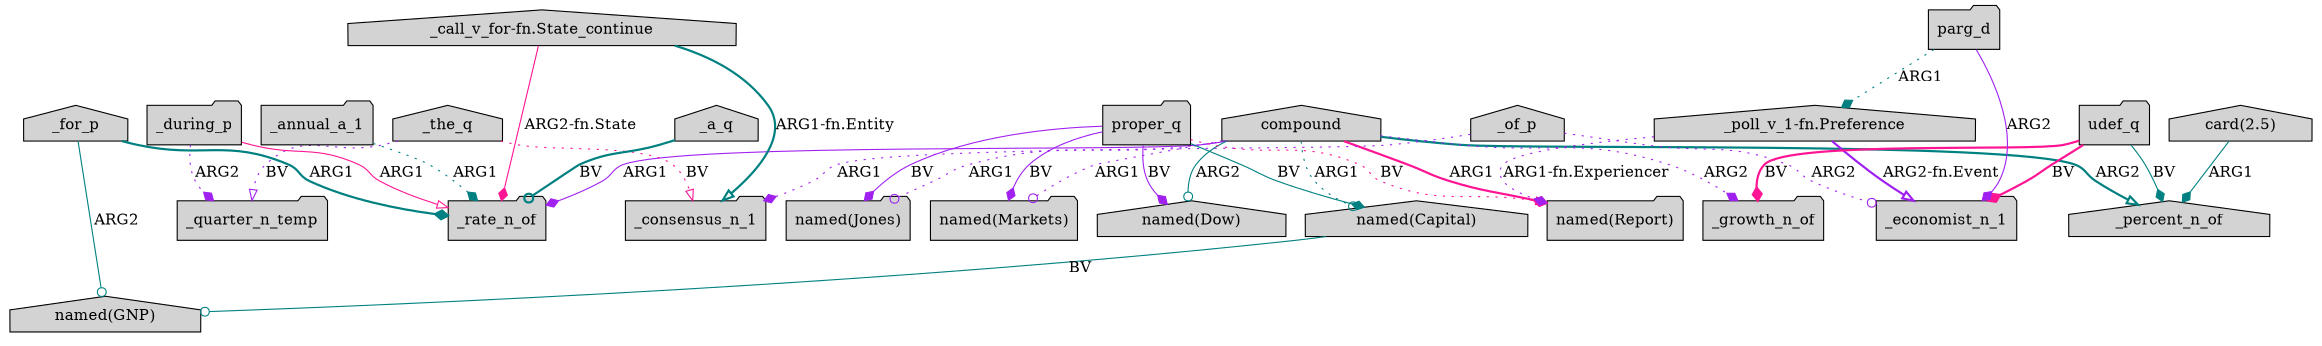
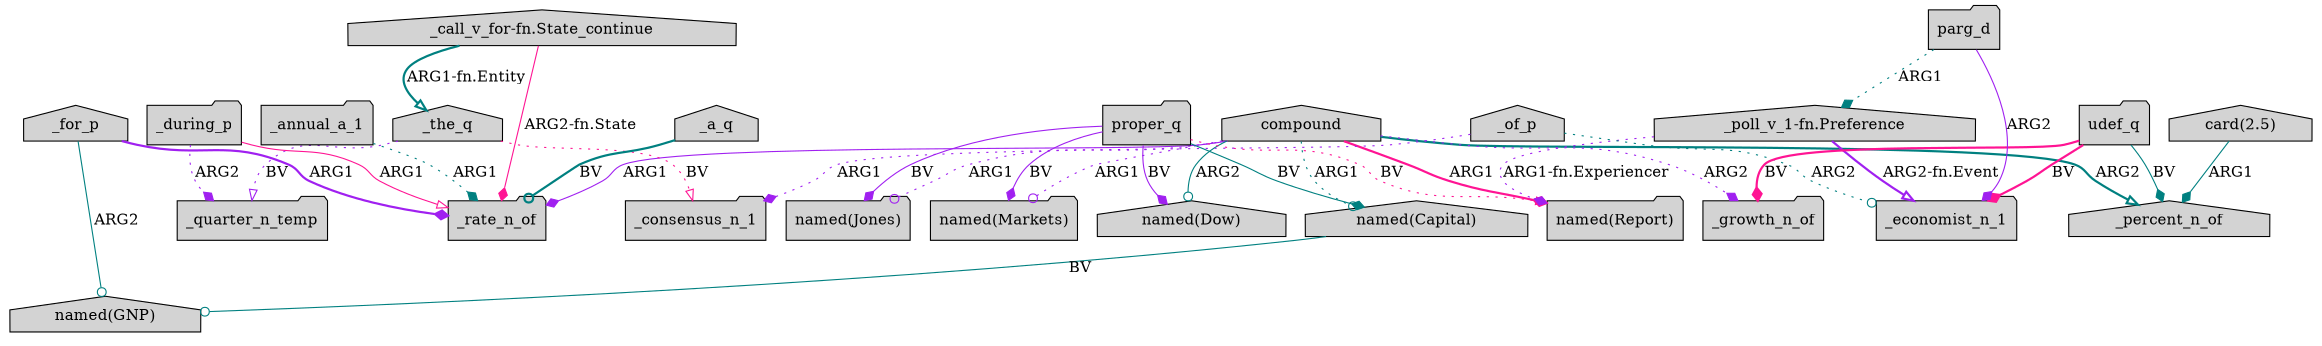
edge "_call_v_for-fn.State_continue" -> "_consensus_n_1": now "_call_v_for-fn.State_continue" -> "_the_q"
edge "_of_p" -> "_economist_n_1": color purple -> teal
edge "_for_p" -> "_rate_n_of": color teal -> purple
